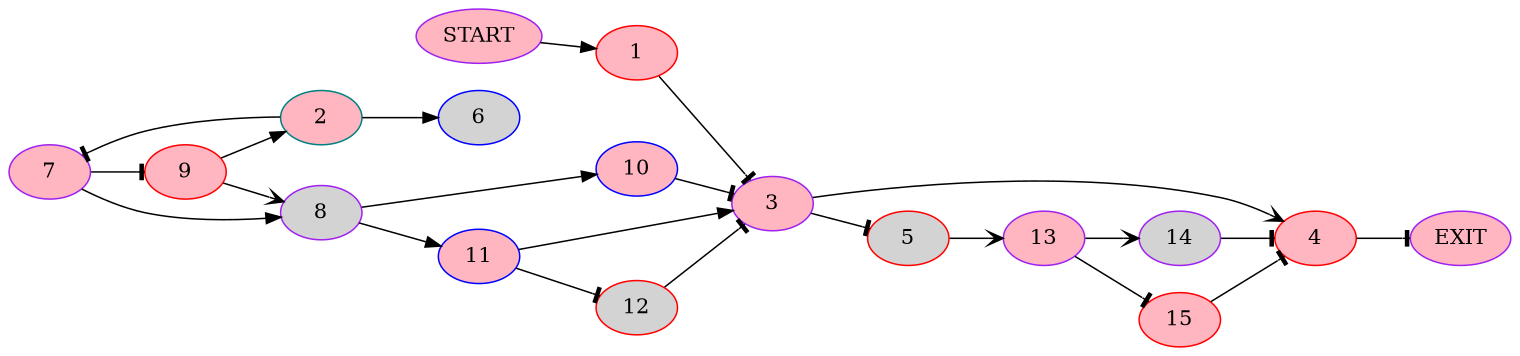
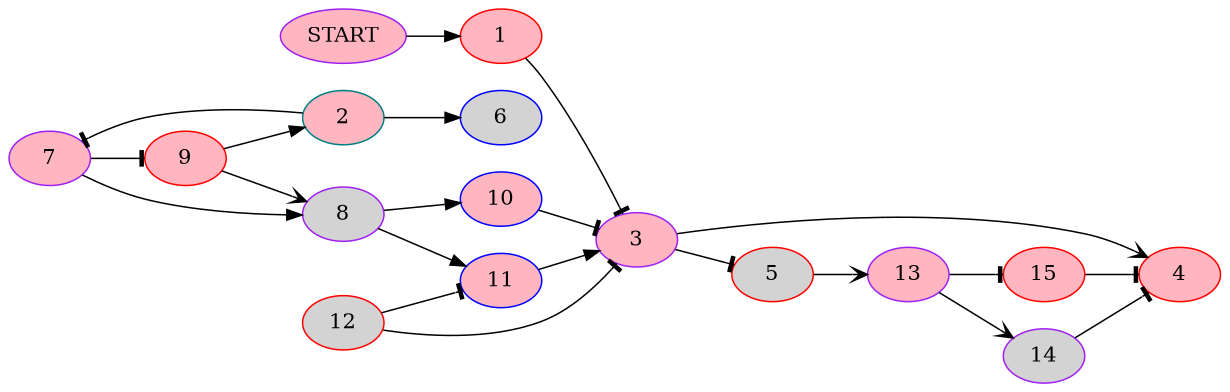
node "EXIT": removed
edge "11" -> "12": reversed
